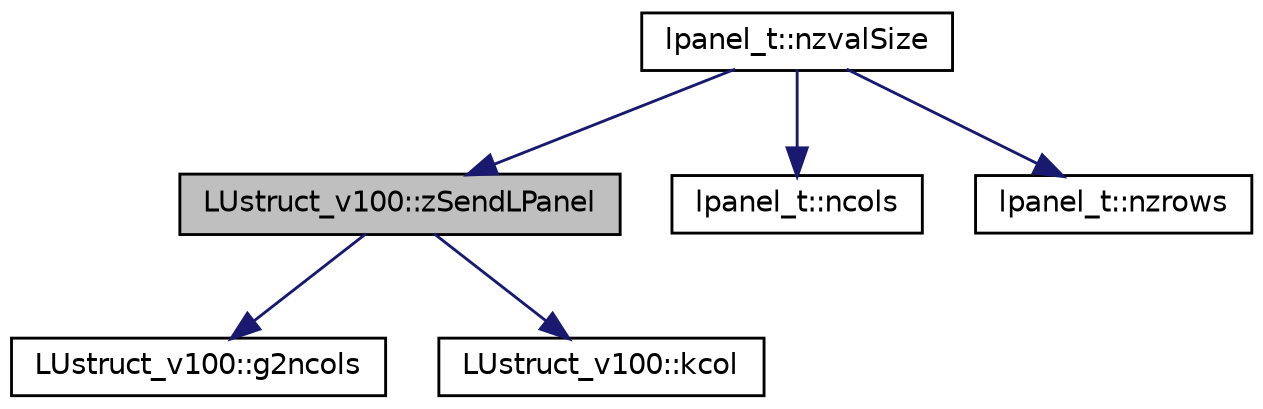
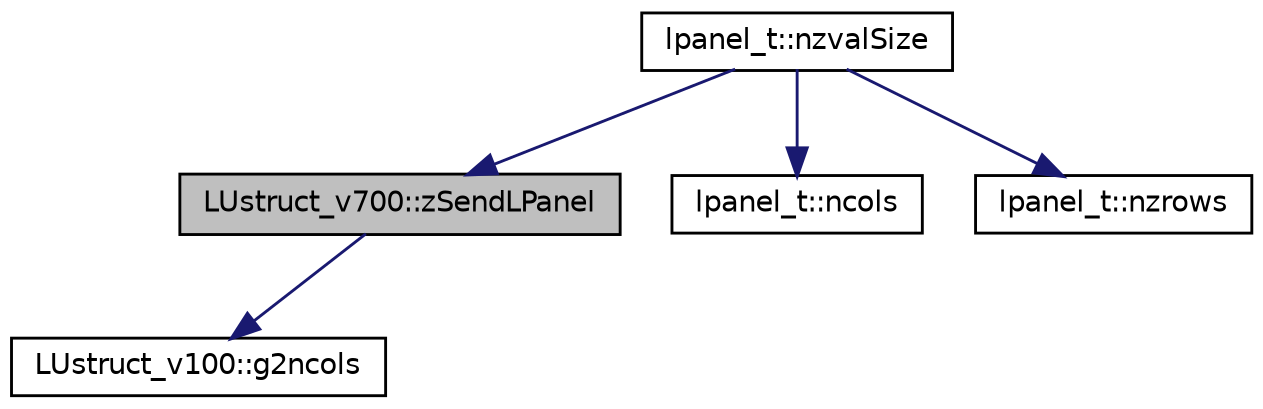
node "LUstruct_v100::zSendLPanel": label "LUstruct_v100::zSendLPanel" -> "LUstruct_v700::zSendLPanel"
node "LUstruct_v100::kcol": removed
